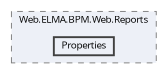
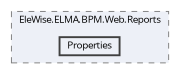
cluster "Web.ELMA.BPM.Web.Reports": label "Web.ELMA.BPM.Web.Reports" -> "EleWise.ELMA.BPM.Web.Reports"
